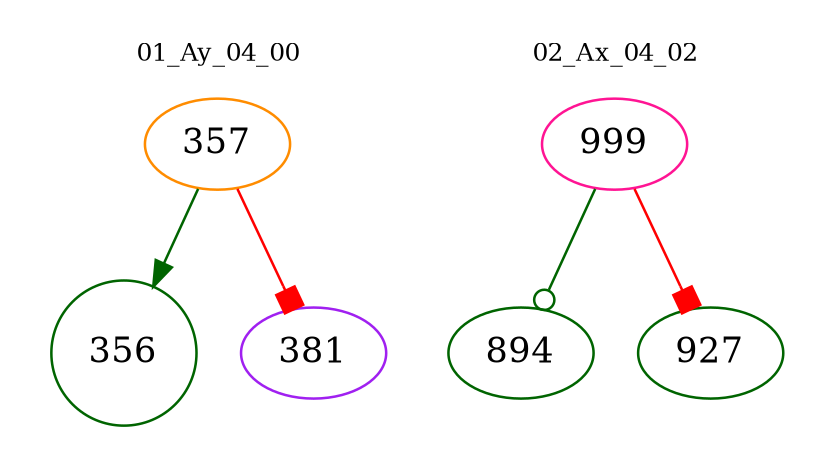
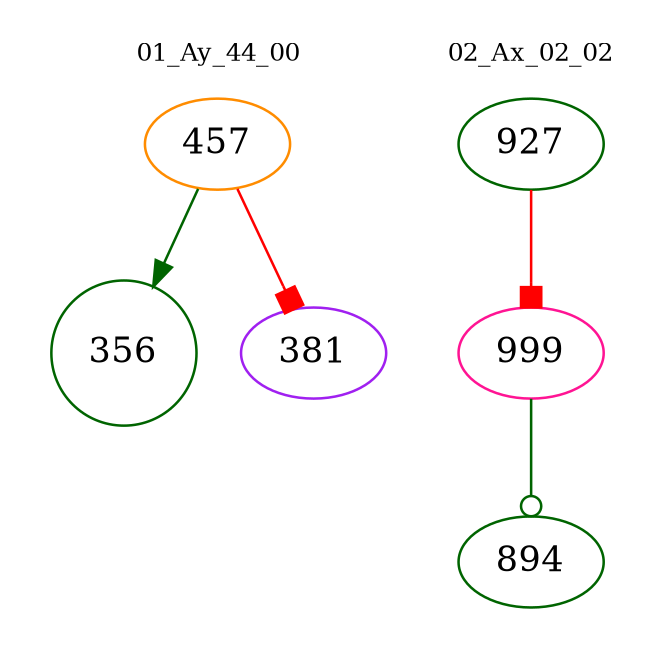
cluster "01_Ay_04_00": label "01_Ay_04_00" -> "01_Ay_44_00"
cluster "02_Ax_04_02": label "02_Ax_04_02" -> "02_Ax_02_02"
node "357": label "357" -> "457"
edge "999" -> "927": reversed
